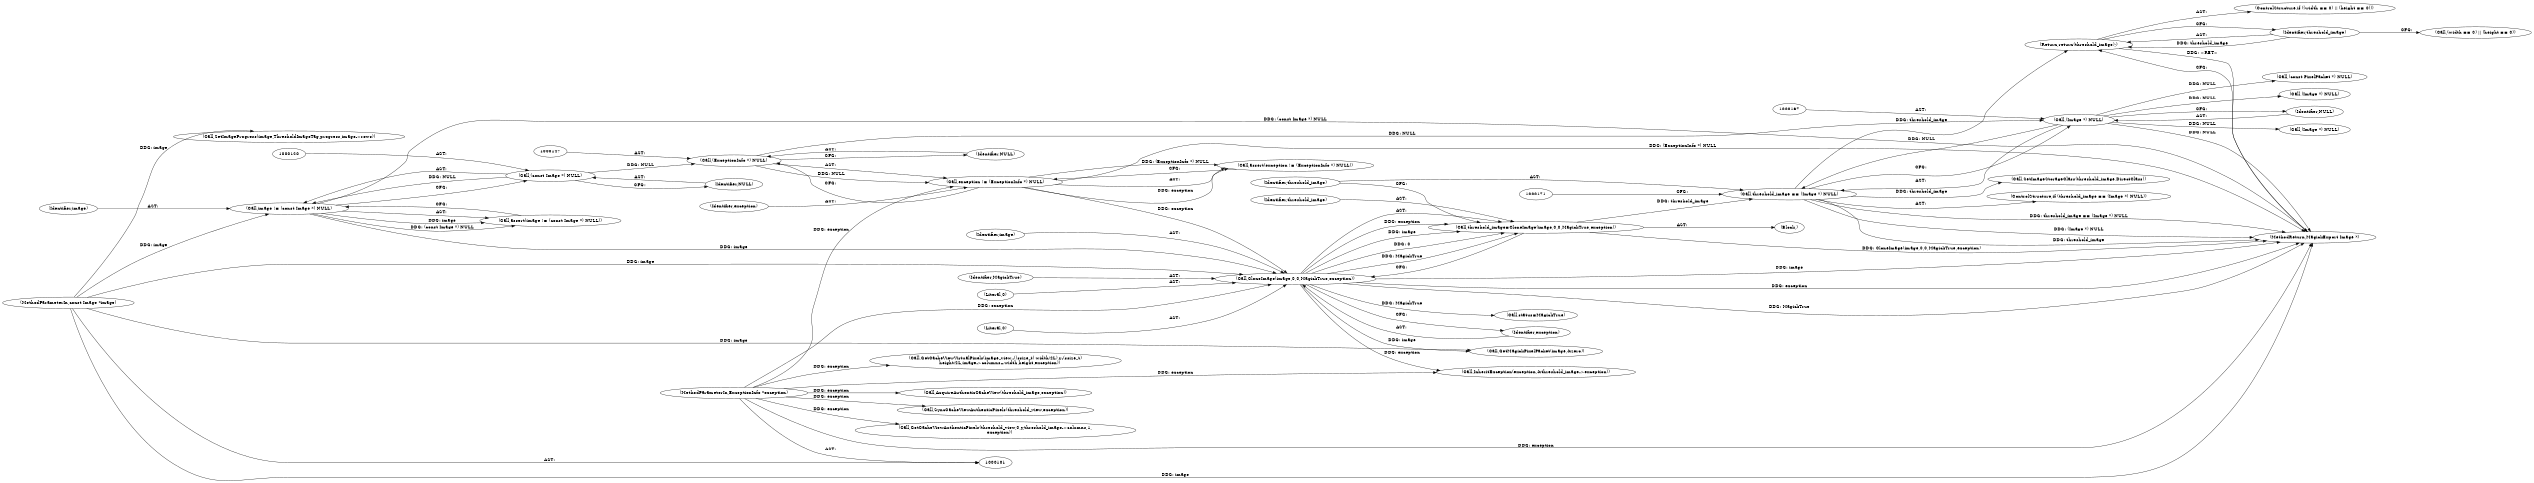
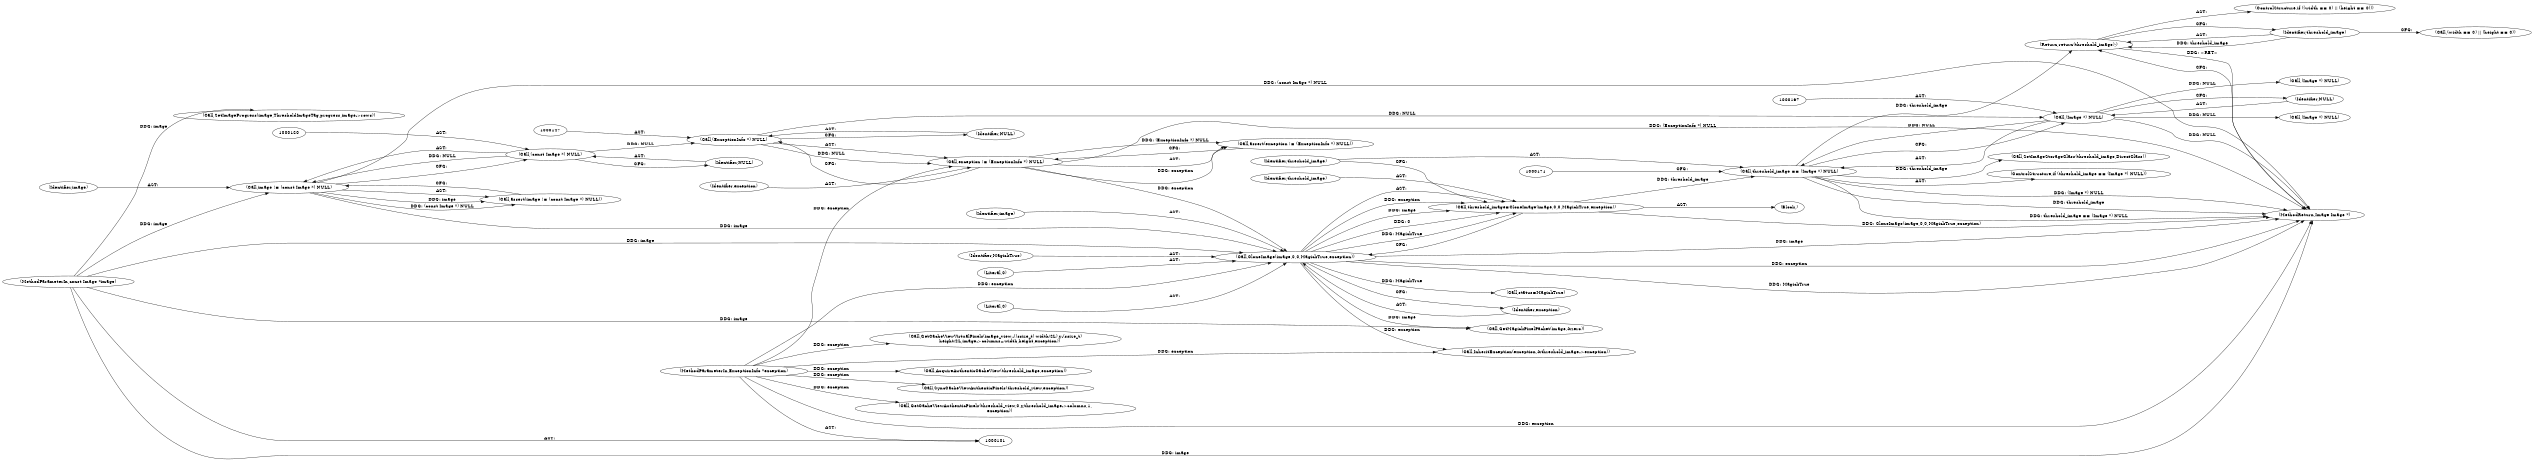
node "(Call,(const PixelPacket *) NULL)": removed
node "(MethodReturn,MagickExport Image *)": label "(MethodReturn,MagickExport Image *)" -> "(MethodReturn,Image Image *)"
